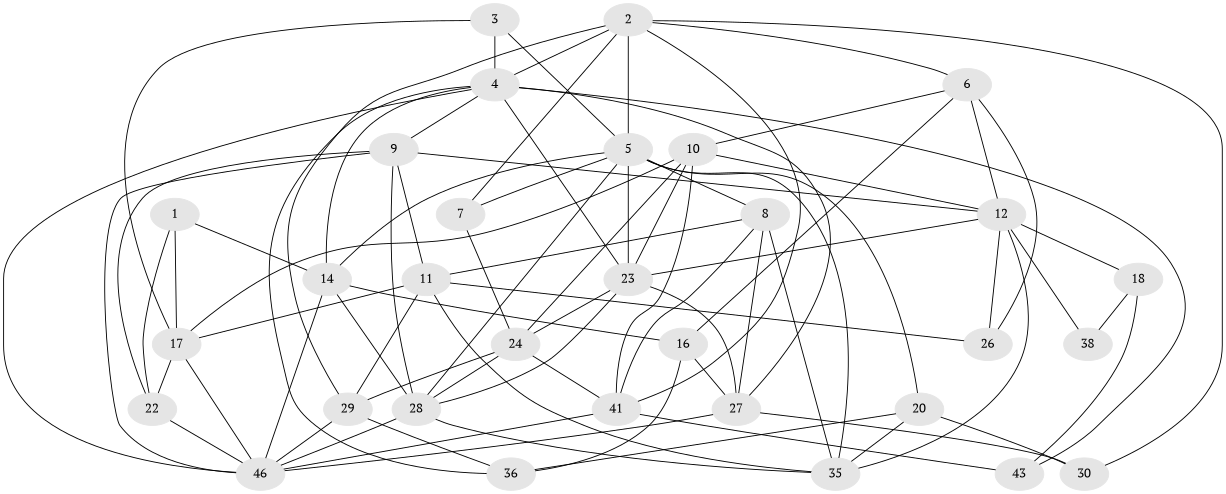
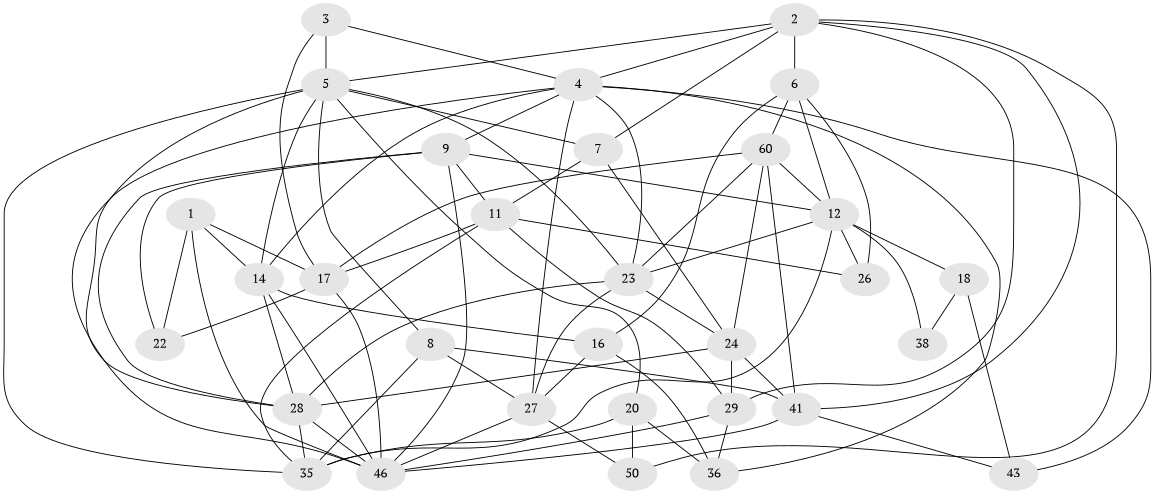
node "10": label "10" -> "60"
edge "8" -- "11": now "7" -- "11"
edge "22" -- "46": now "1" -- "46"
node "30": label "30" -> "50"
